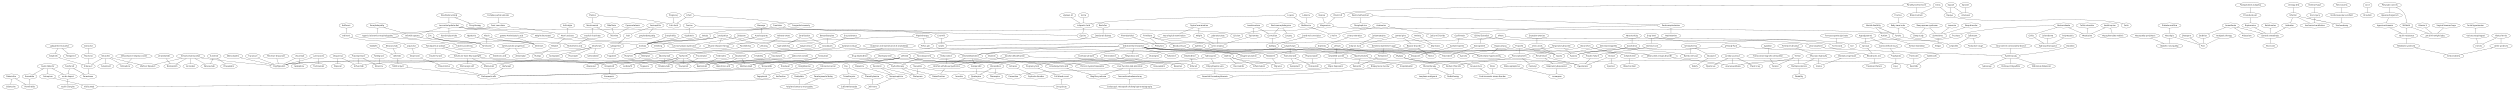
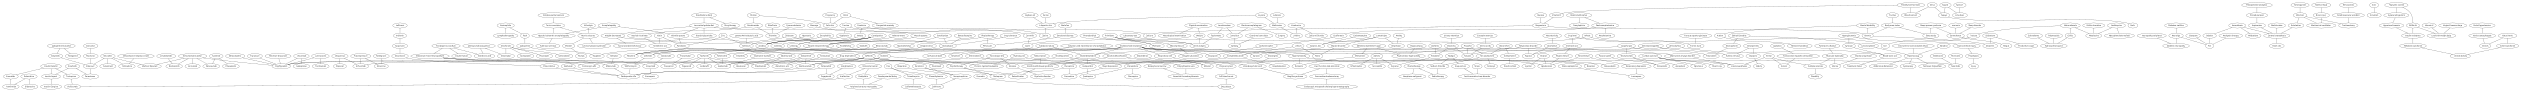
node "Social avoidant behaviour": added
